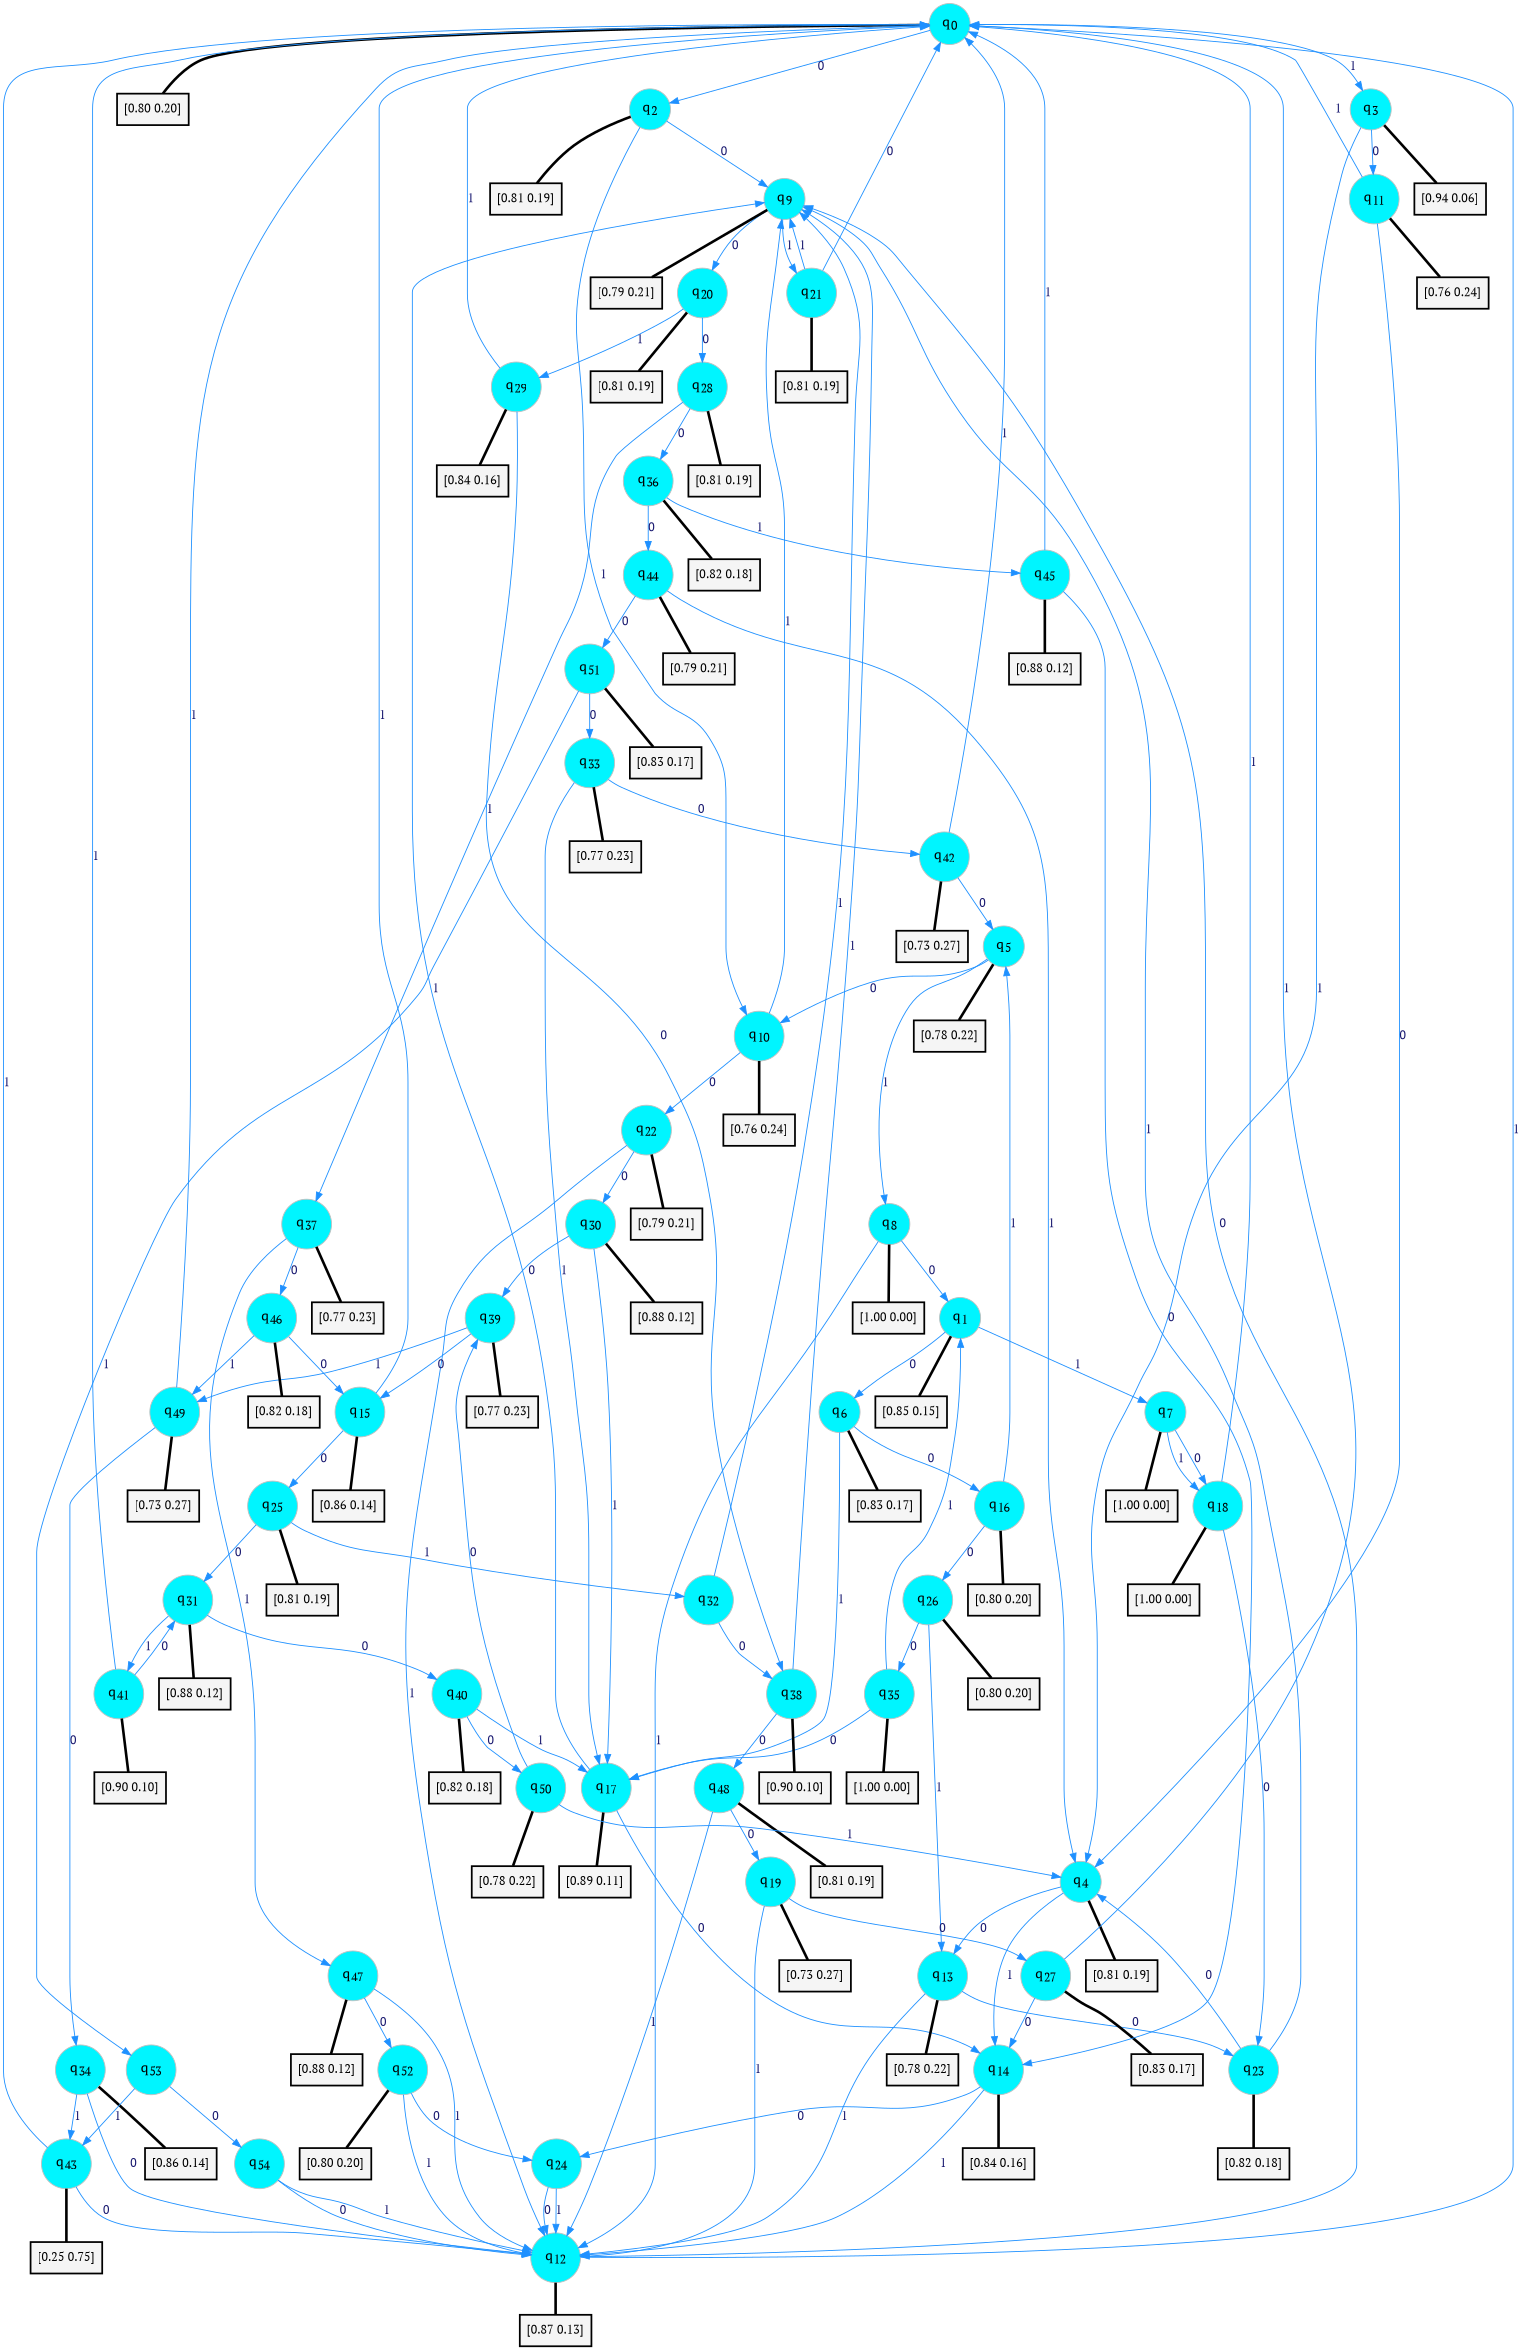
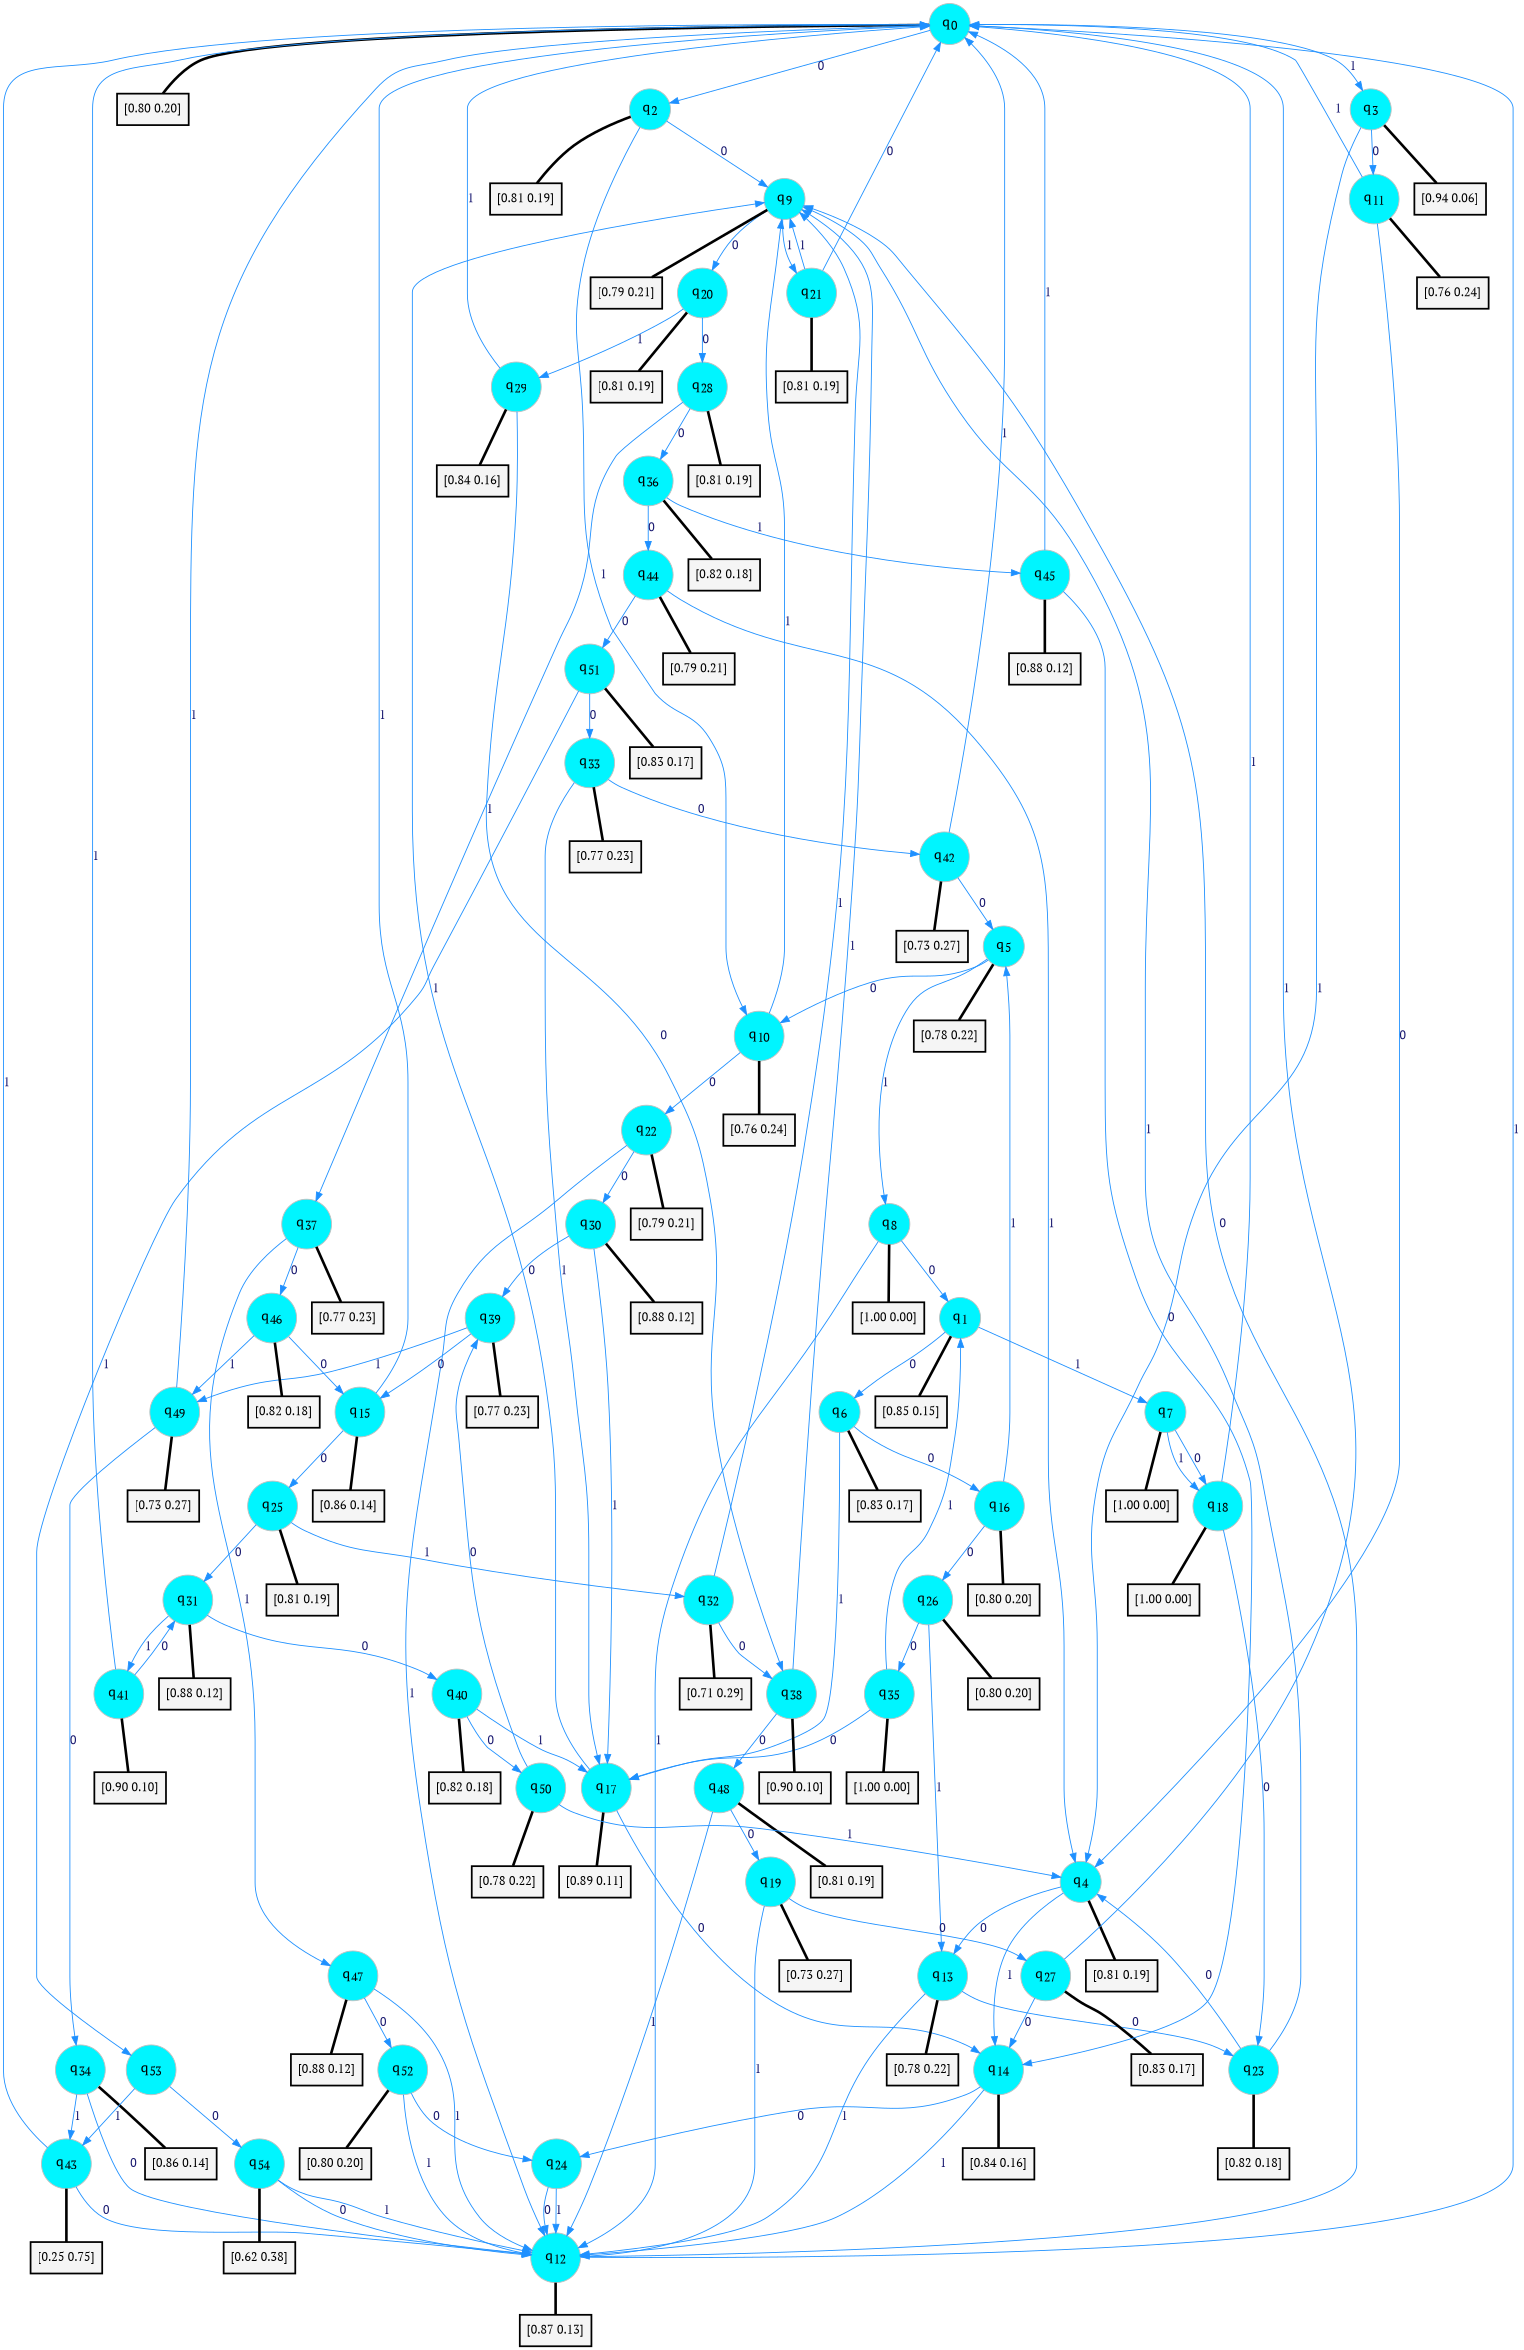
node "[0.71 0.29]": added
node "[0.62 0.38]": added
